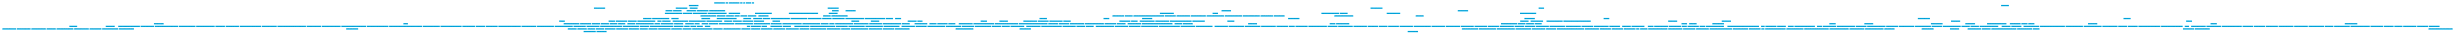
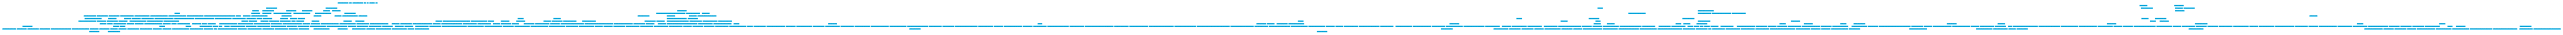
node "336-512Ensure integrity of DNS entries and domains": removed
node "036-725Set content HTTP response type": added
node "742-431Use approved cryptographic algorithms": removed
